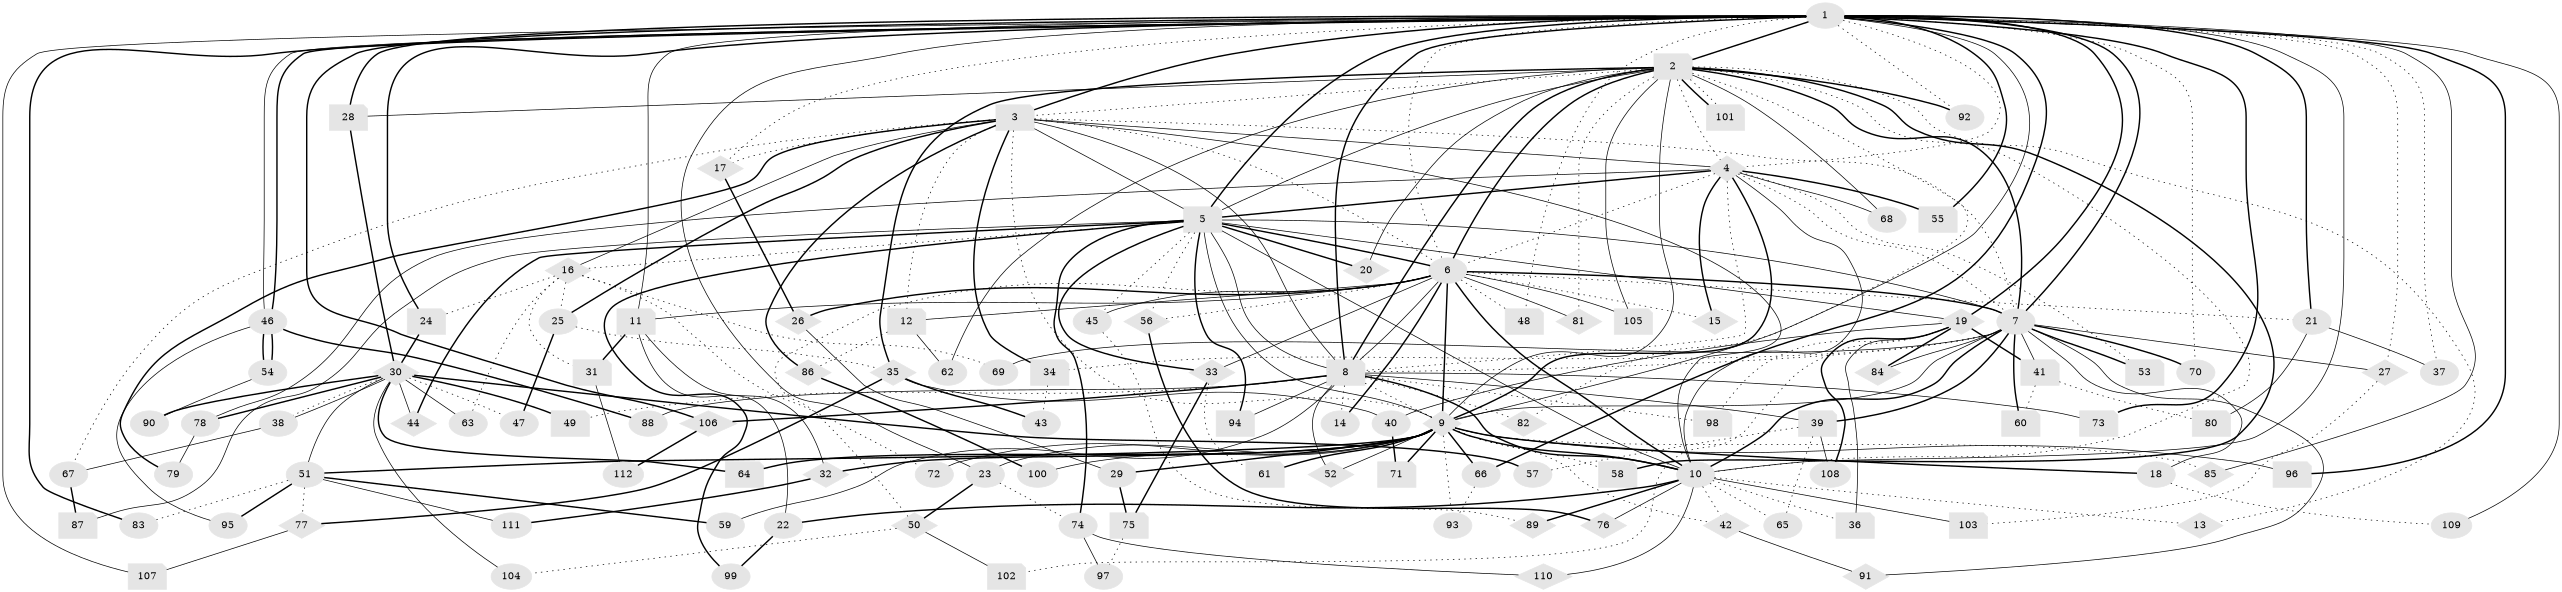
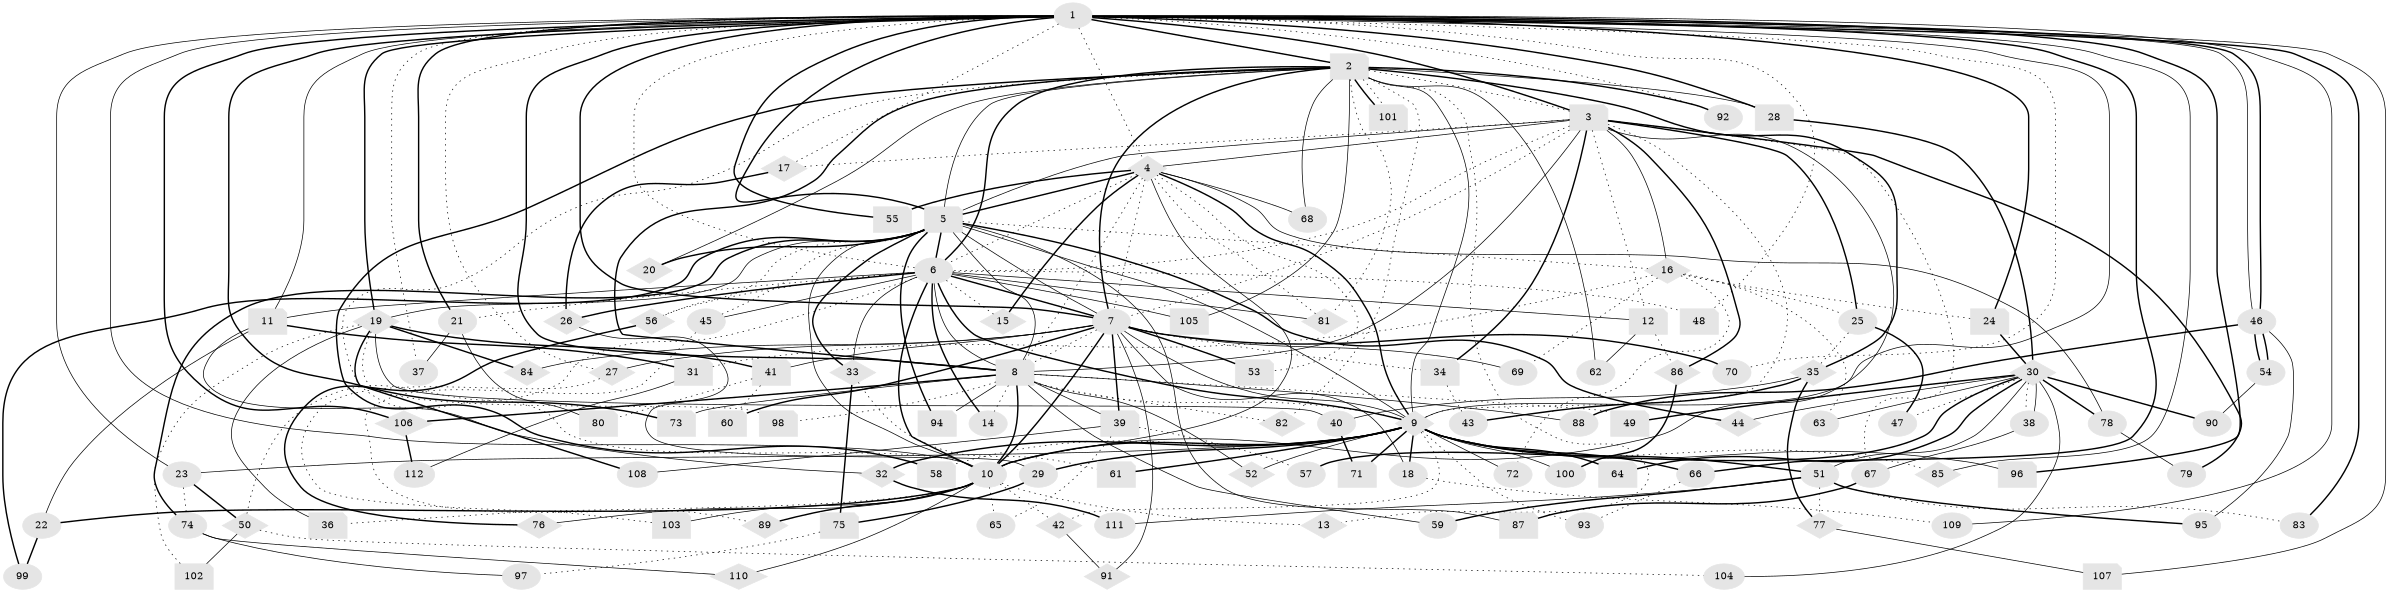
edge "2" -- "4": now "81" -- "4"
